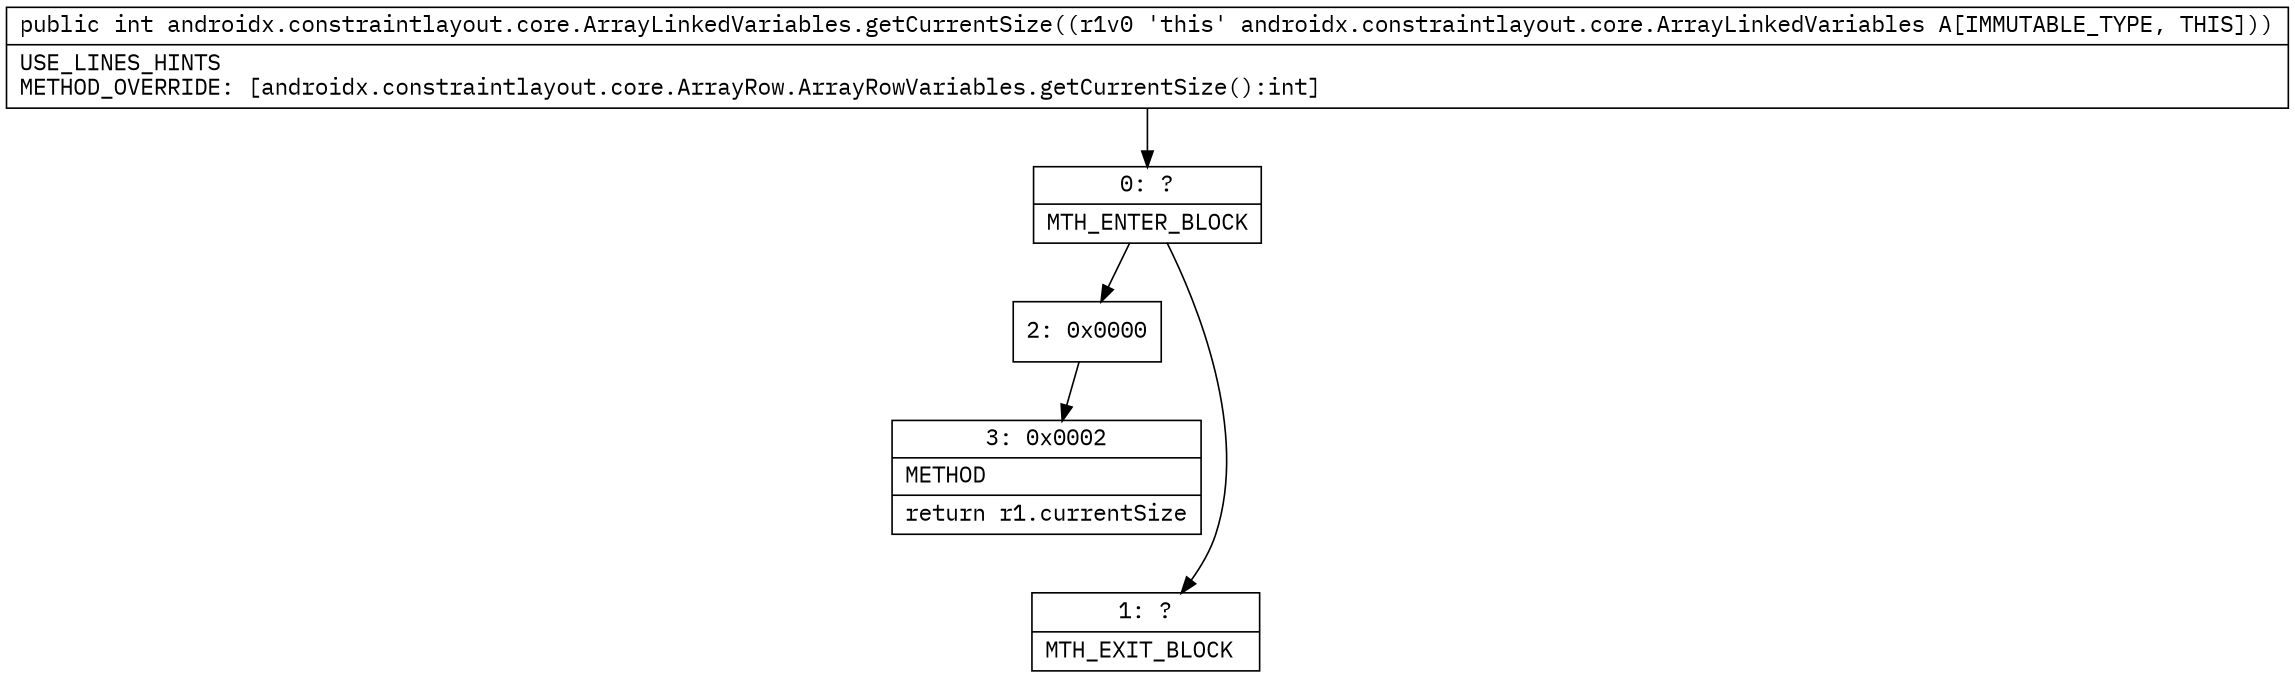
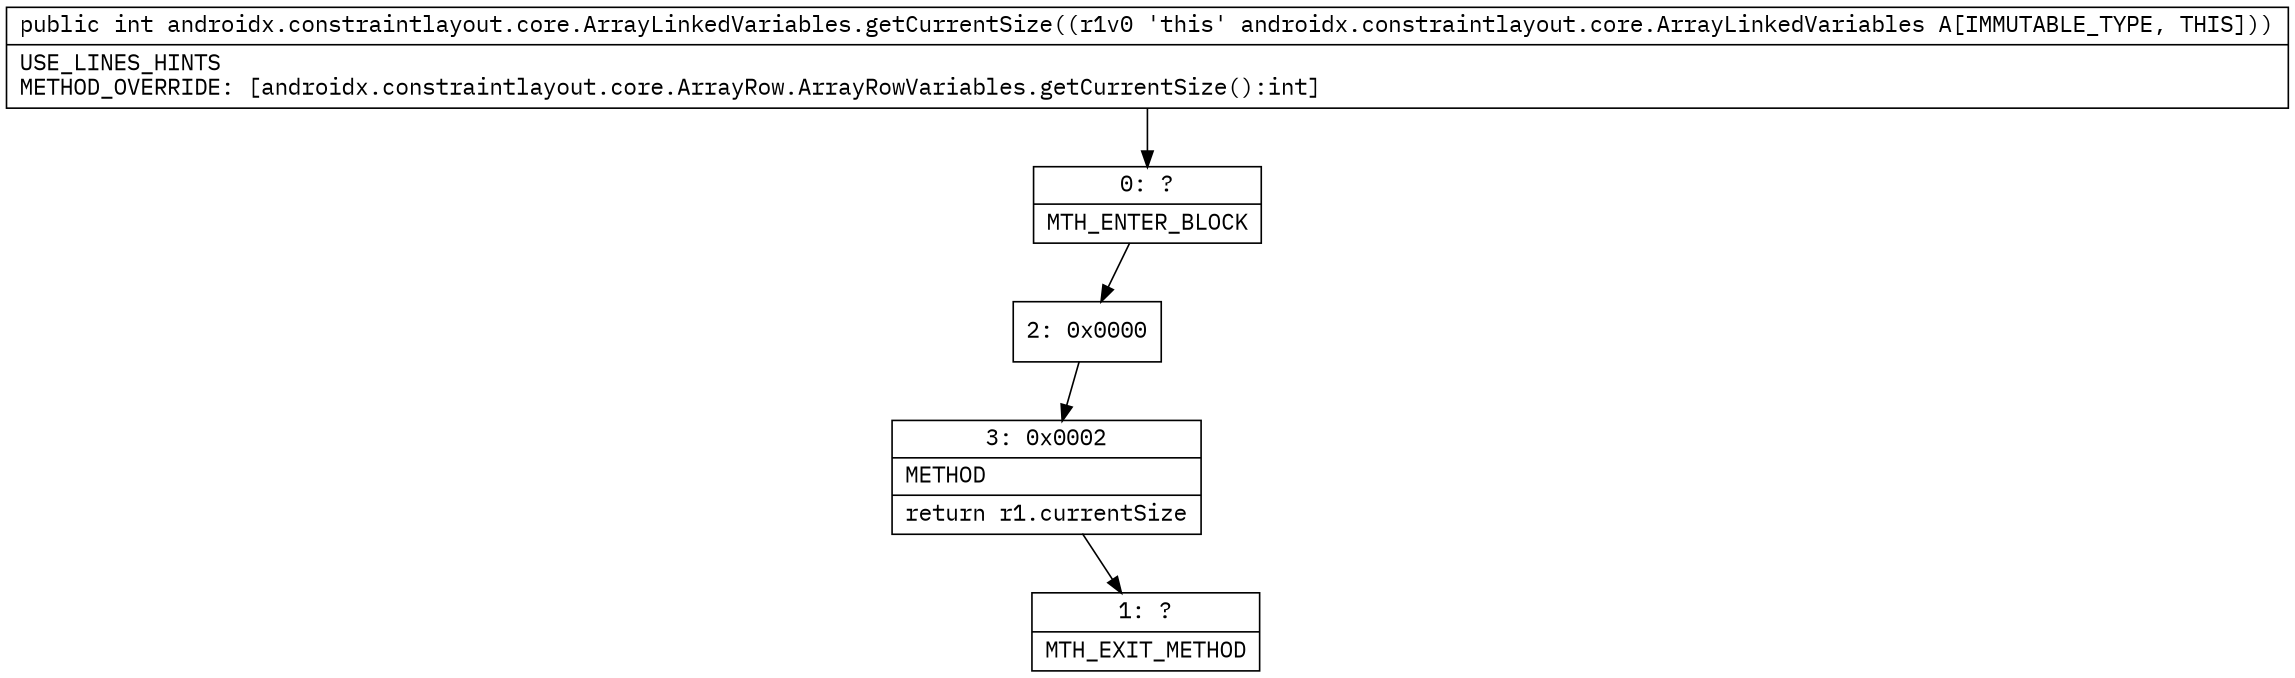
edge "0: ?" -> "1: ?": now "3: 0x0002" -> "1: ?"
node "1: ?": text "MTH_EXIT_BLOCK" -> "MTH_EXIT_METHOD"
